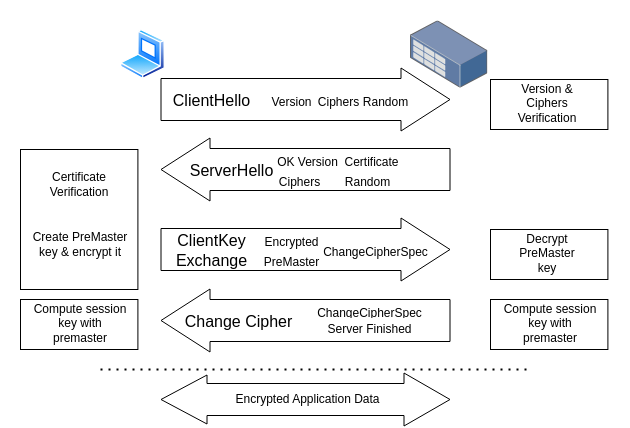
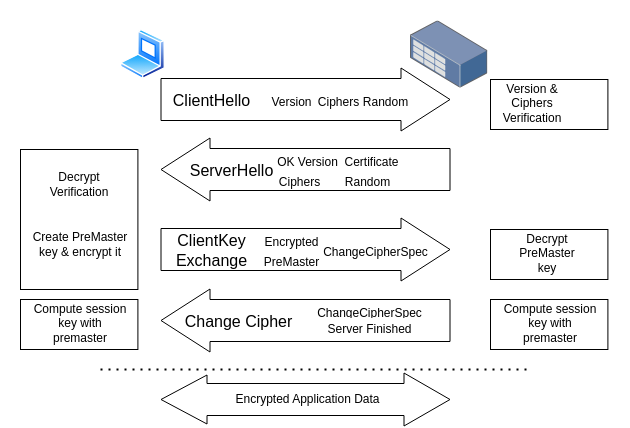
node "Version & Ciphers Verification": moved (548, 104) -> (533, 104)
node "Certificate Verification": label "Certificate Verification" -> "Decrypt Verification"
